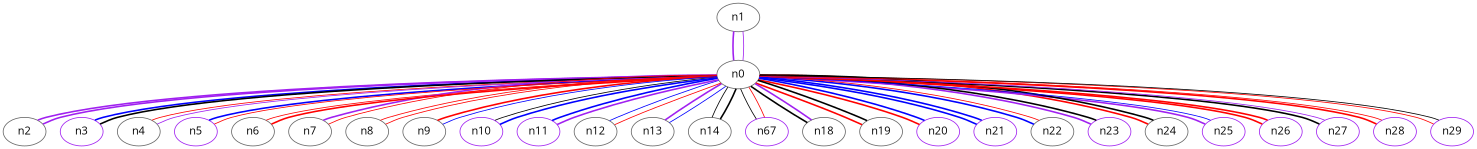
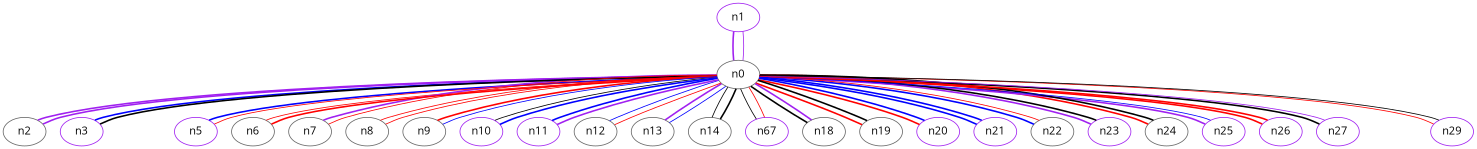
node "n1": color gray40 -> purple
node "n4": removed
node "n28": removed
